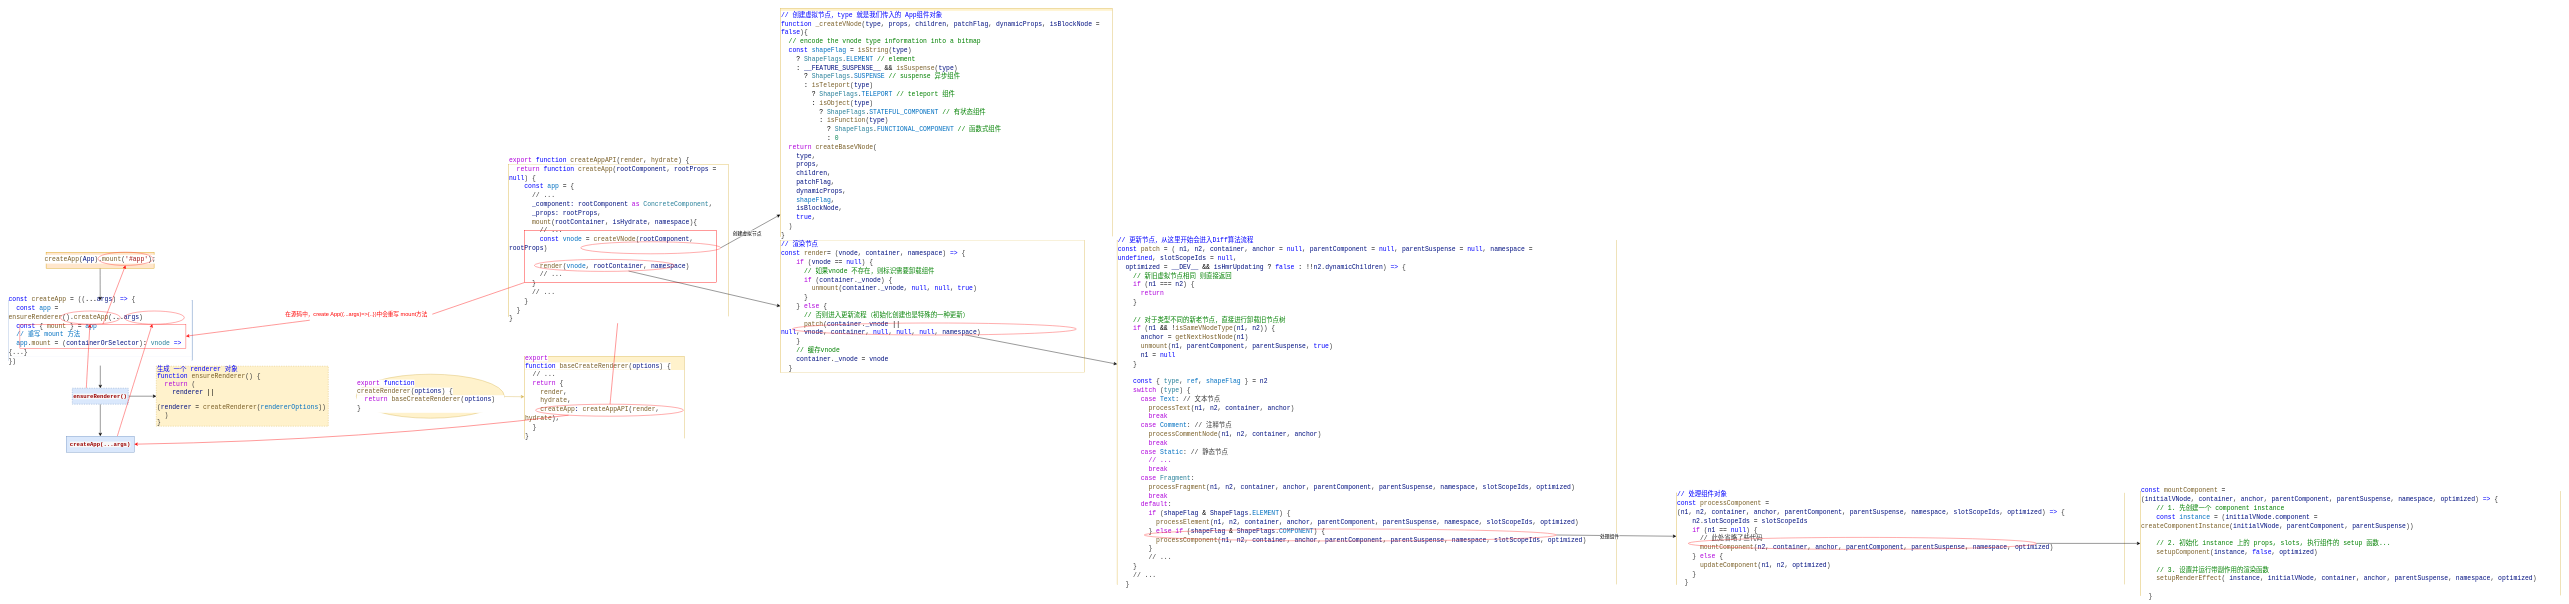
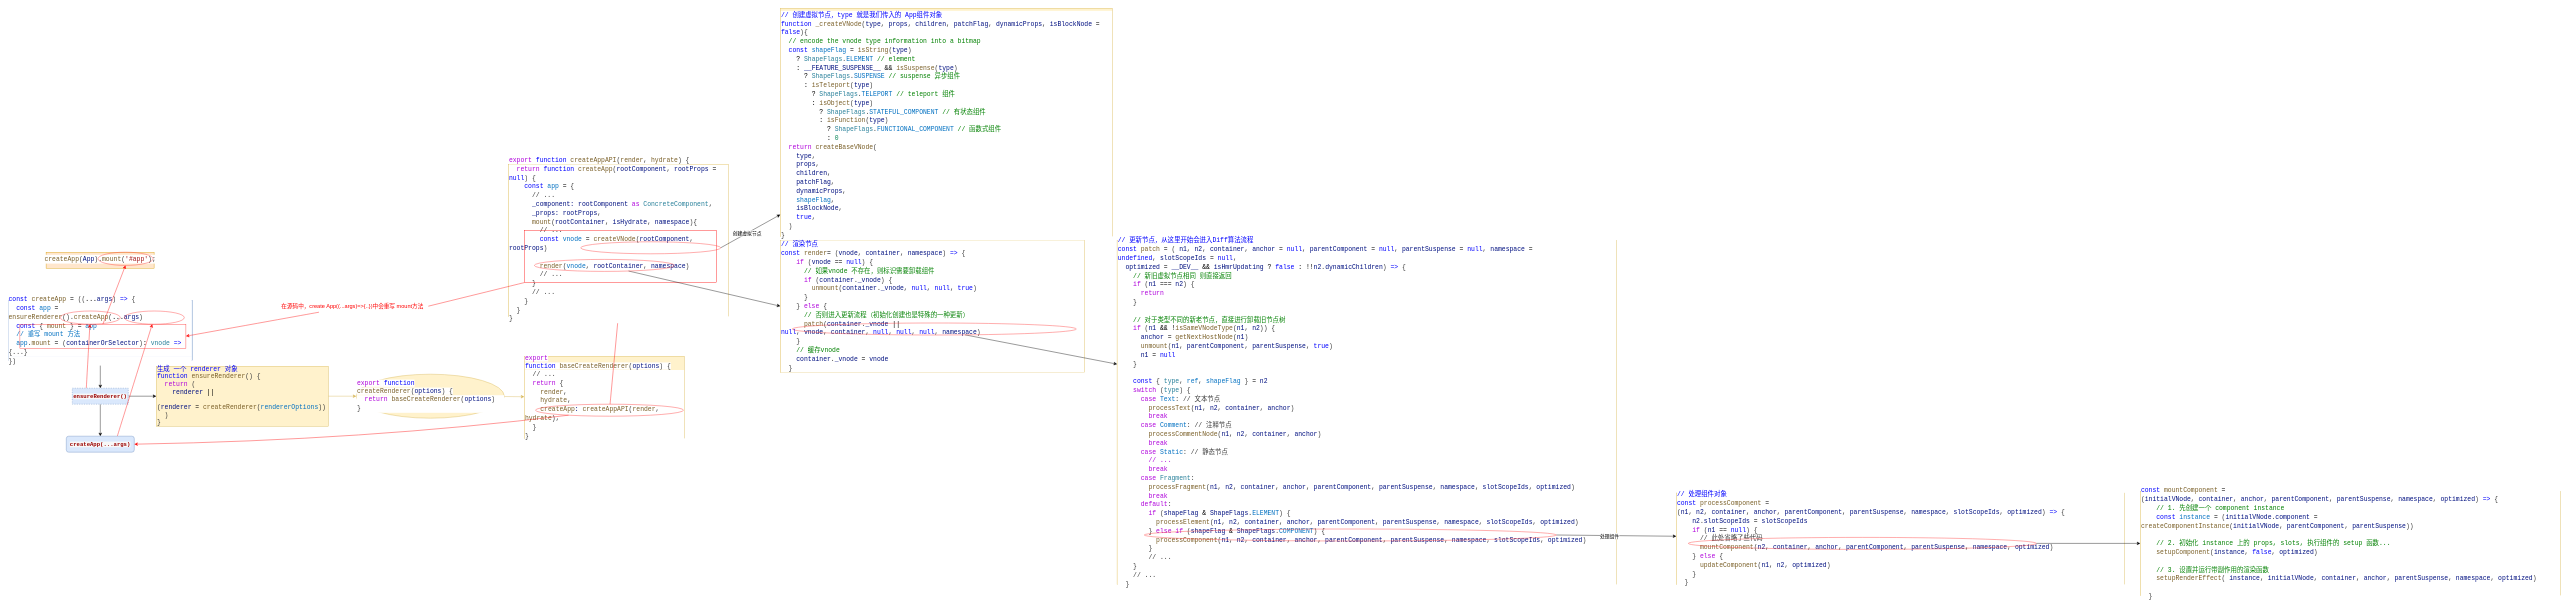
edge "createApp(App).mount('#app');" -> "const createApp = ((...args) => { const app = ensureRenderer().createApp(...args) const { mount } = app // 重写 mount 方法 app.mount = (containerOrSelector): vnode => {...} })": removed
node "在源码中，create App((...args)=>{..})中会重写 mount方法": moved (356, 314) -> (352, 306)
node "生成 一个 renderer 对象 function ensureRenderer() { return ( renderer || (renderer = createRenderer(rendererOptions)) ) }": style dashed -> solid
edge "生成 一个 renderer 对象 function ensureRenderer() { return ( renderer || (renderer = createRenderer(rendererOptions)) ) }" -> "export function createRenderer(options) { return baseCreateRenderer(options) }": added
node "createApp(...args)": shape rectangle -> rounded rectangle
